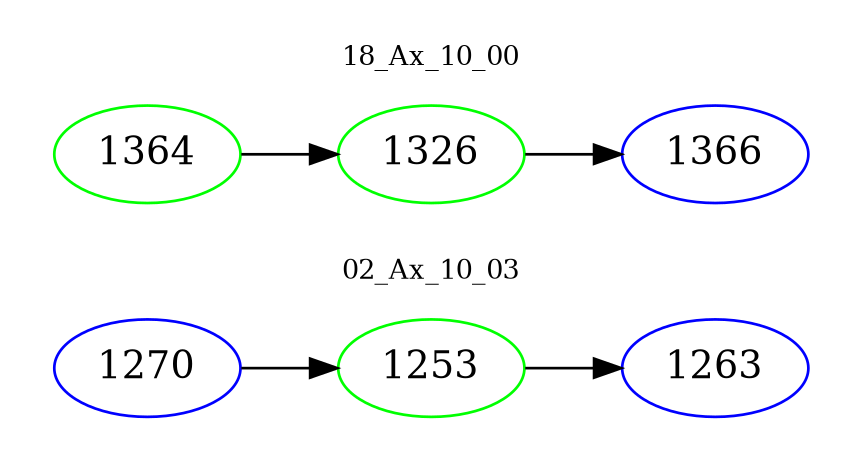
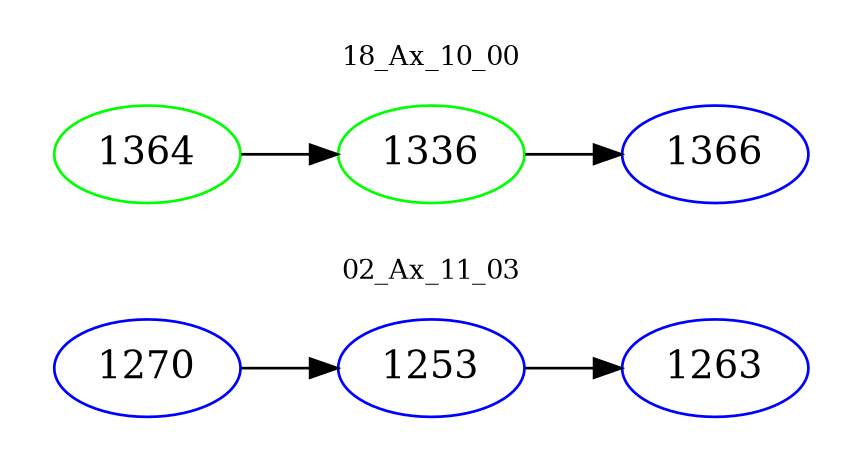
node "1326": label "1326" -> "1336"
cluster "02_Ax_10_03": label "02_Ax_10_03" -> "02_Ax_11_03"
node "1253": color green -> blue
